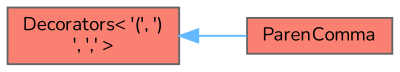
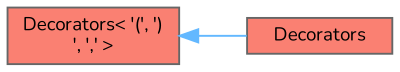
node "ParenComma": label "ParenComma" -> "Decorators"
